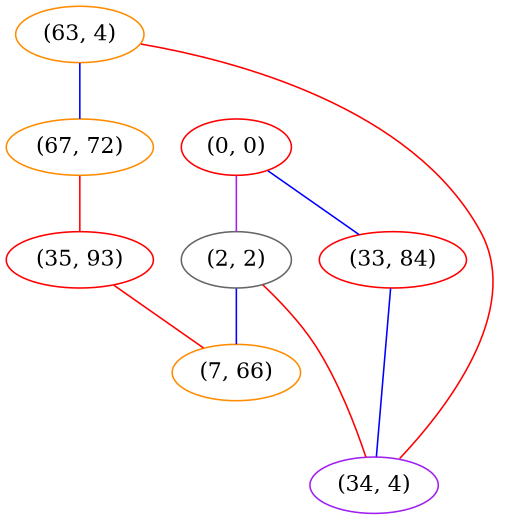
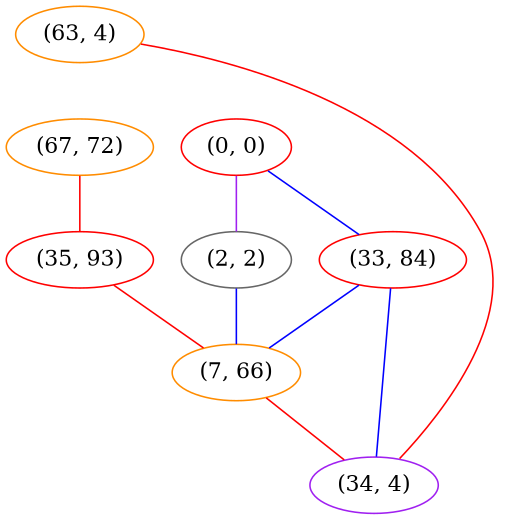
edge "(63, 4)" -- "(67, 72)": removed
edge "(33, 84)" -- "(7, 66)": added
edge "(2, 2)" -- "(34, 4)": now "(7, 66)" -- "(34, 4)"
